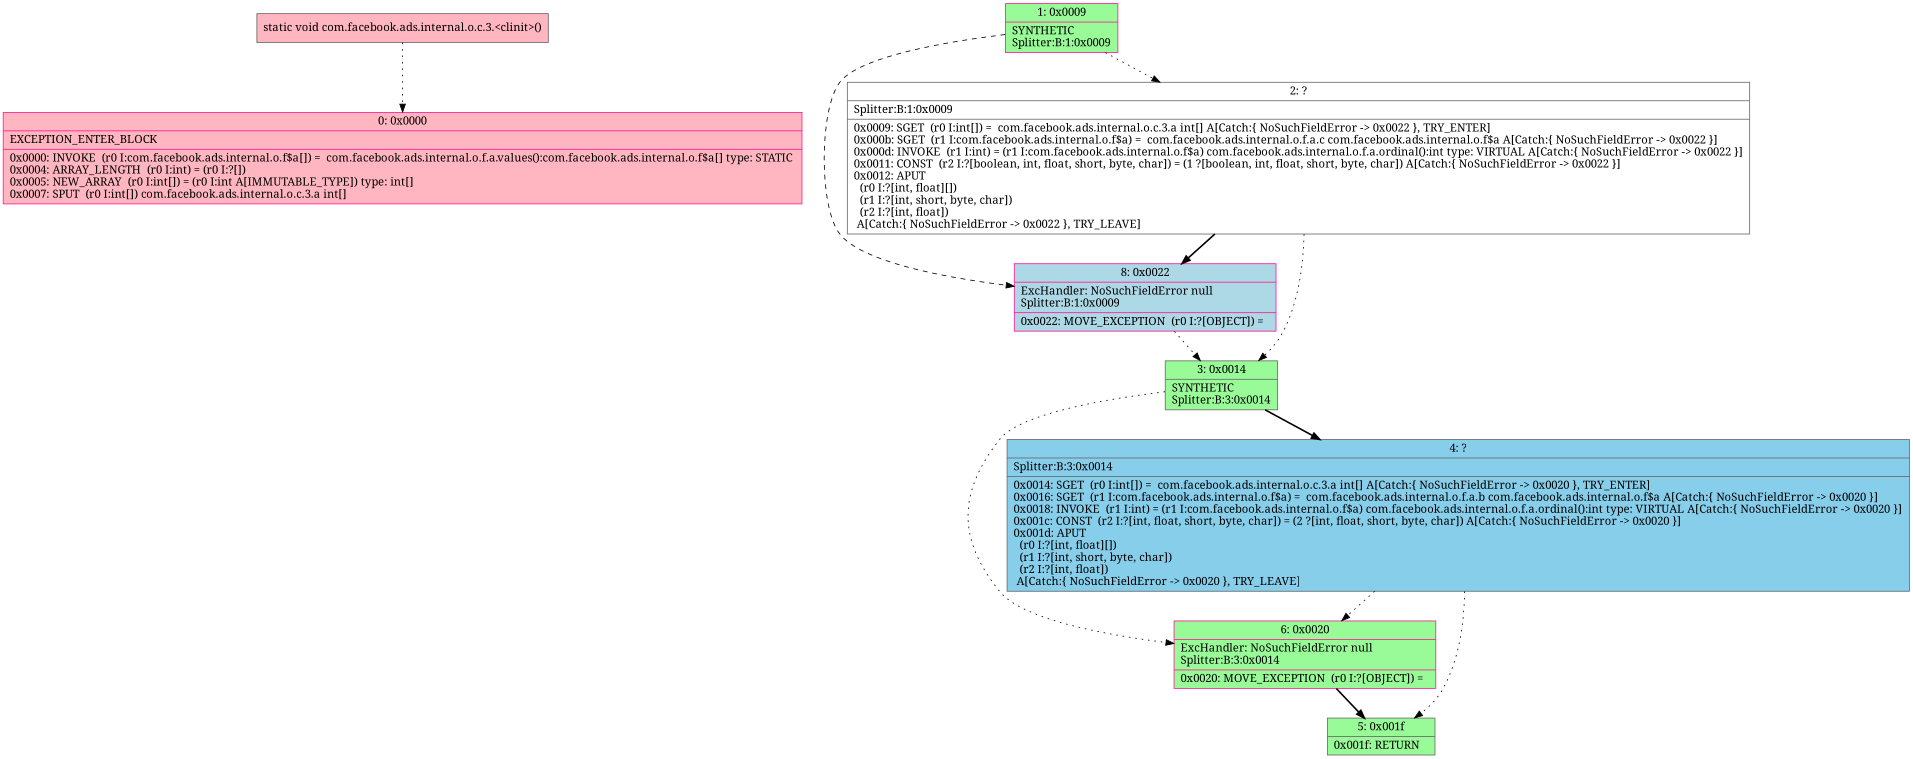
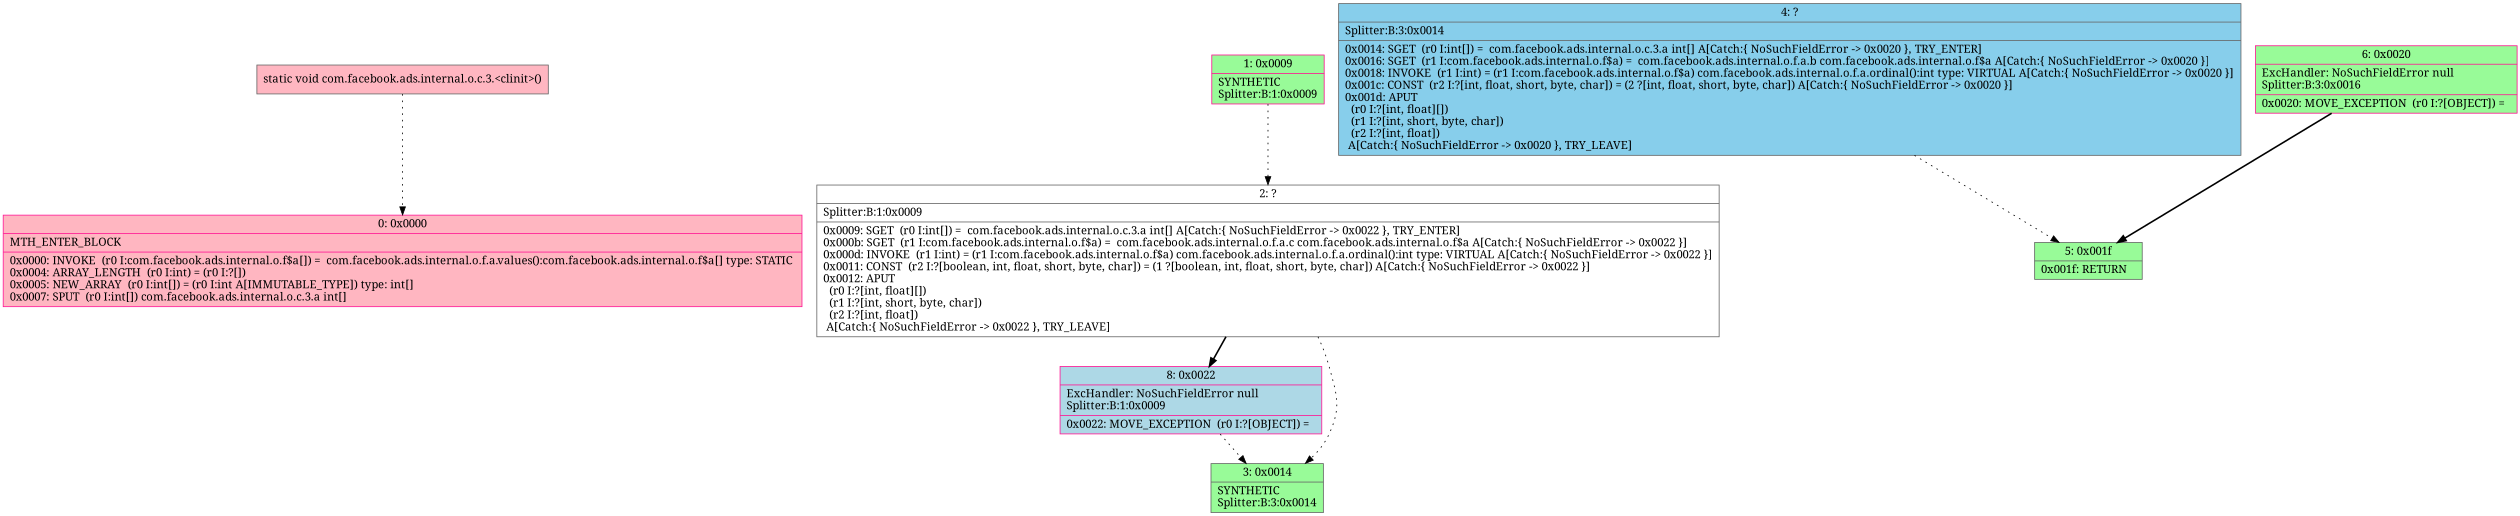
node "0: 0x0000": text "EXCEPTION_ENTER_BLOCK" -> "MTH_ENTER_BLOCK"
edge "1: 0x0009" -> "8: 0x0022": removed
edge "3: 0x0014" -> "4: ?": removed
edge "3: 0x0014" -> "6: 0x0020": removed
edge "4: ?" -> "6: 0x0020": removed
node "6: 0x0020": text "Splitter:B:3:0x0014" -> "Splitter:B:3:0x0016"
